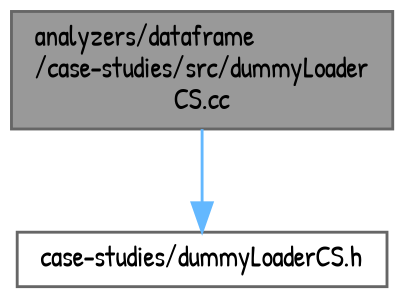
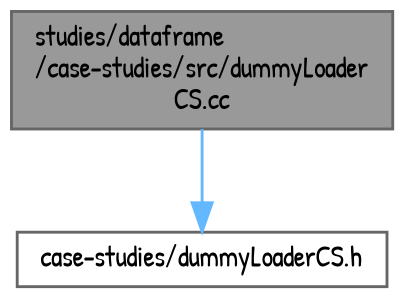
node "analyzers/dataframe /case-studies/src/dummyLoader CS.cc": label "analyzers/dataframe /case-studies/src/dummyLoader CS.cc" -> "studies/dataframe /case-studies/src/dummyLoader CS.cc"
